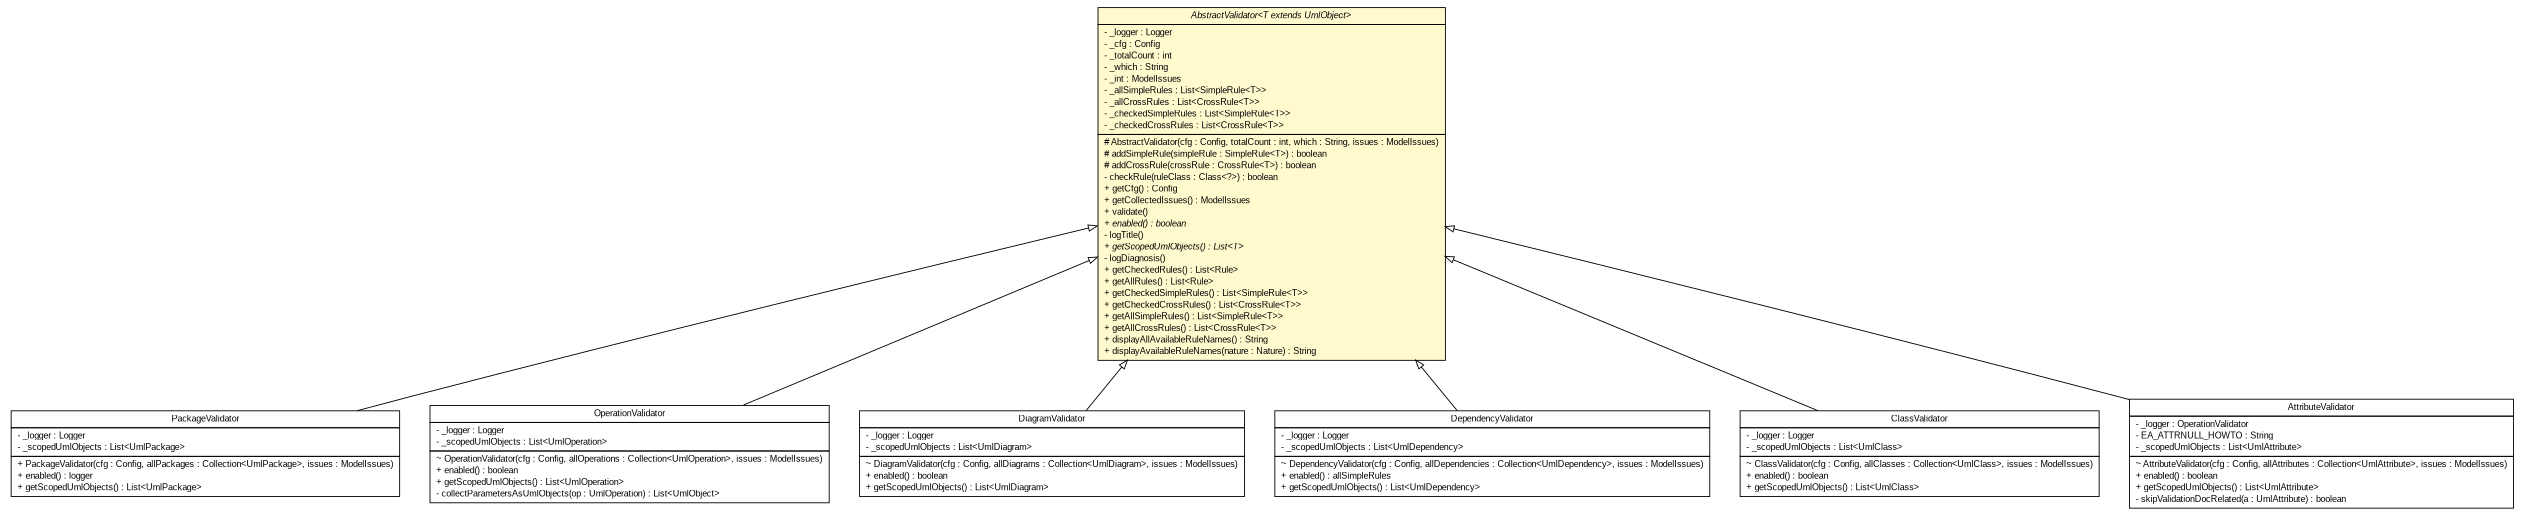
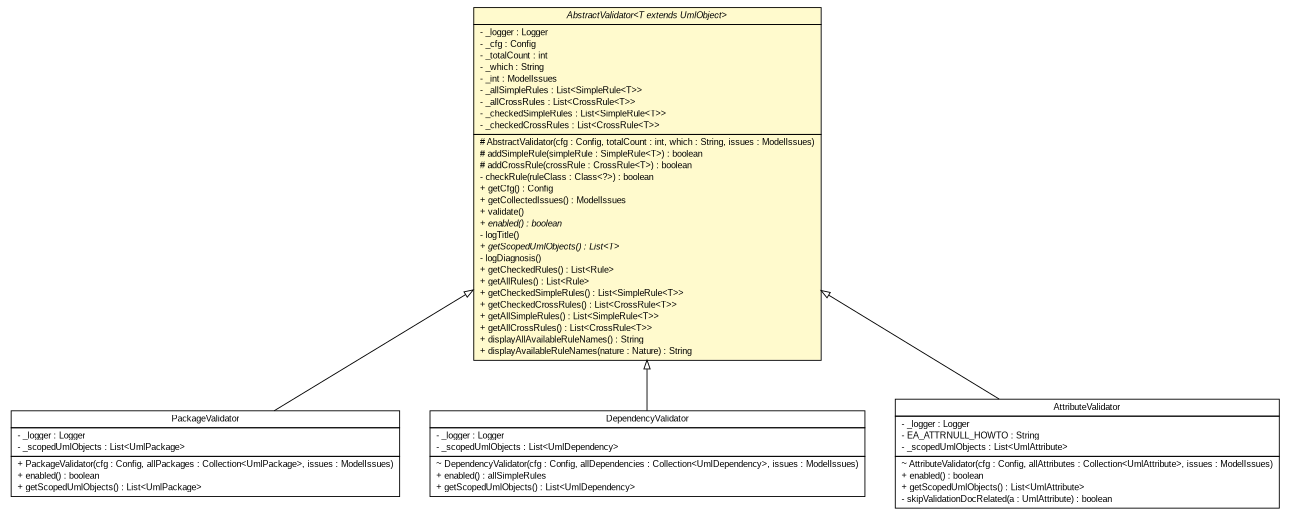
node "AttributeValidator": text "- _logger : OperationValidator" -> "- _logger : Logger"
node "OperationValidator": removed
node "DiagramValidator": removed
node "ClassValidator": removed
node "PackageValidator": text "+ enabled() : logger" -> "+ enabled() : boolean"
